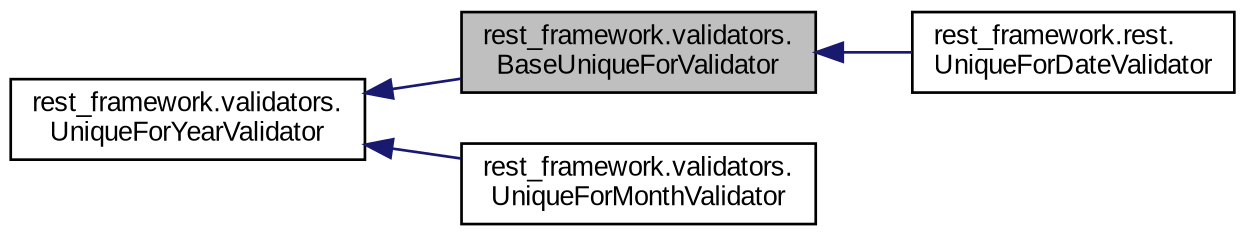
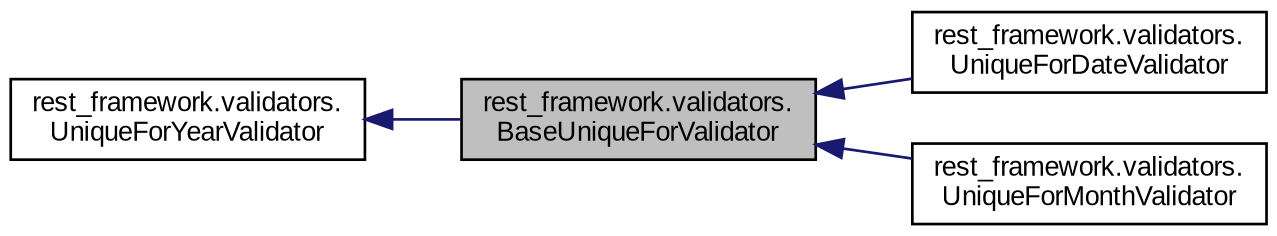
node "rest_framework.rest. UniqueForDateValidator": label "rest_framework.rest. UniqueForDateValidator" -> "rest_framework.validators. UniqueForDateValidator"
edge "rest_framework.validators. UniqueForMonthValidator" -> "rest_framework.validators. UniqueForYearValidator": now "rest_framework.validators. UniqueForMonthValidator" -> "rest_framework.validators. BaseUniqueForValidator"
